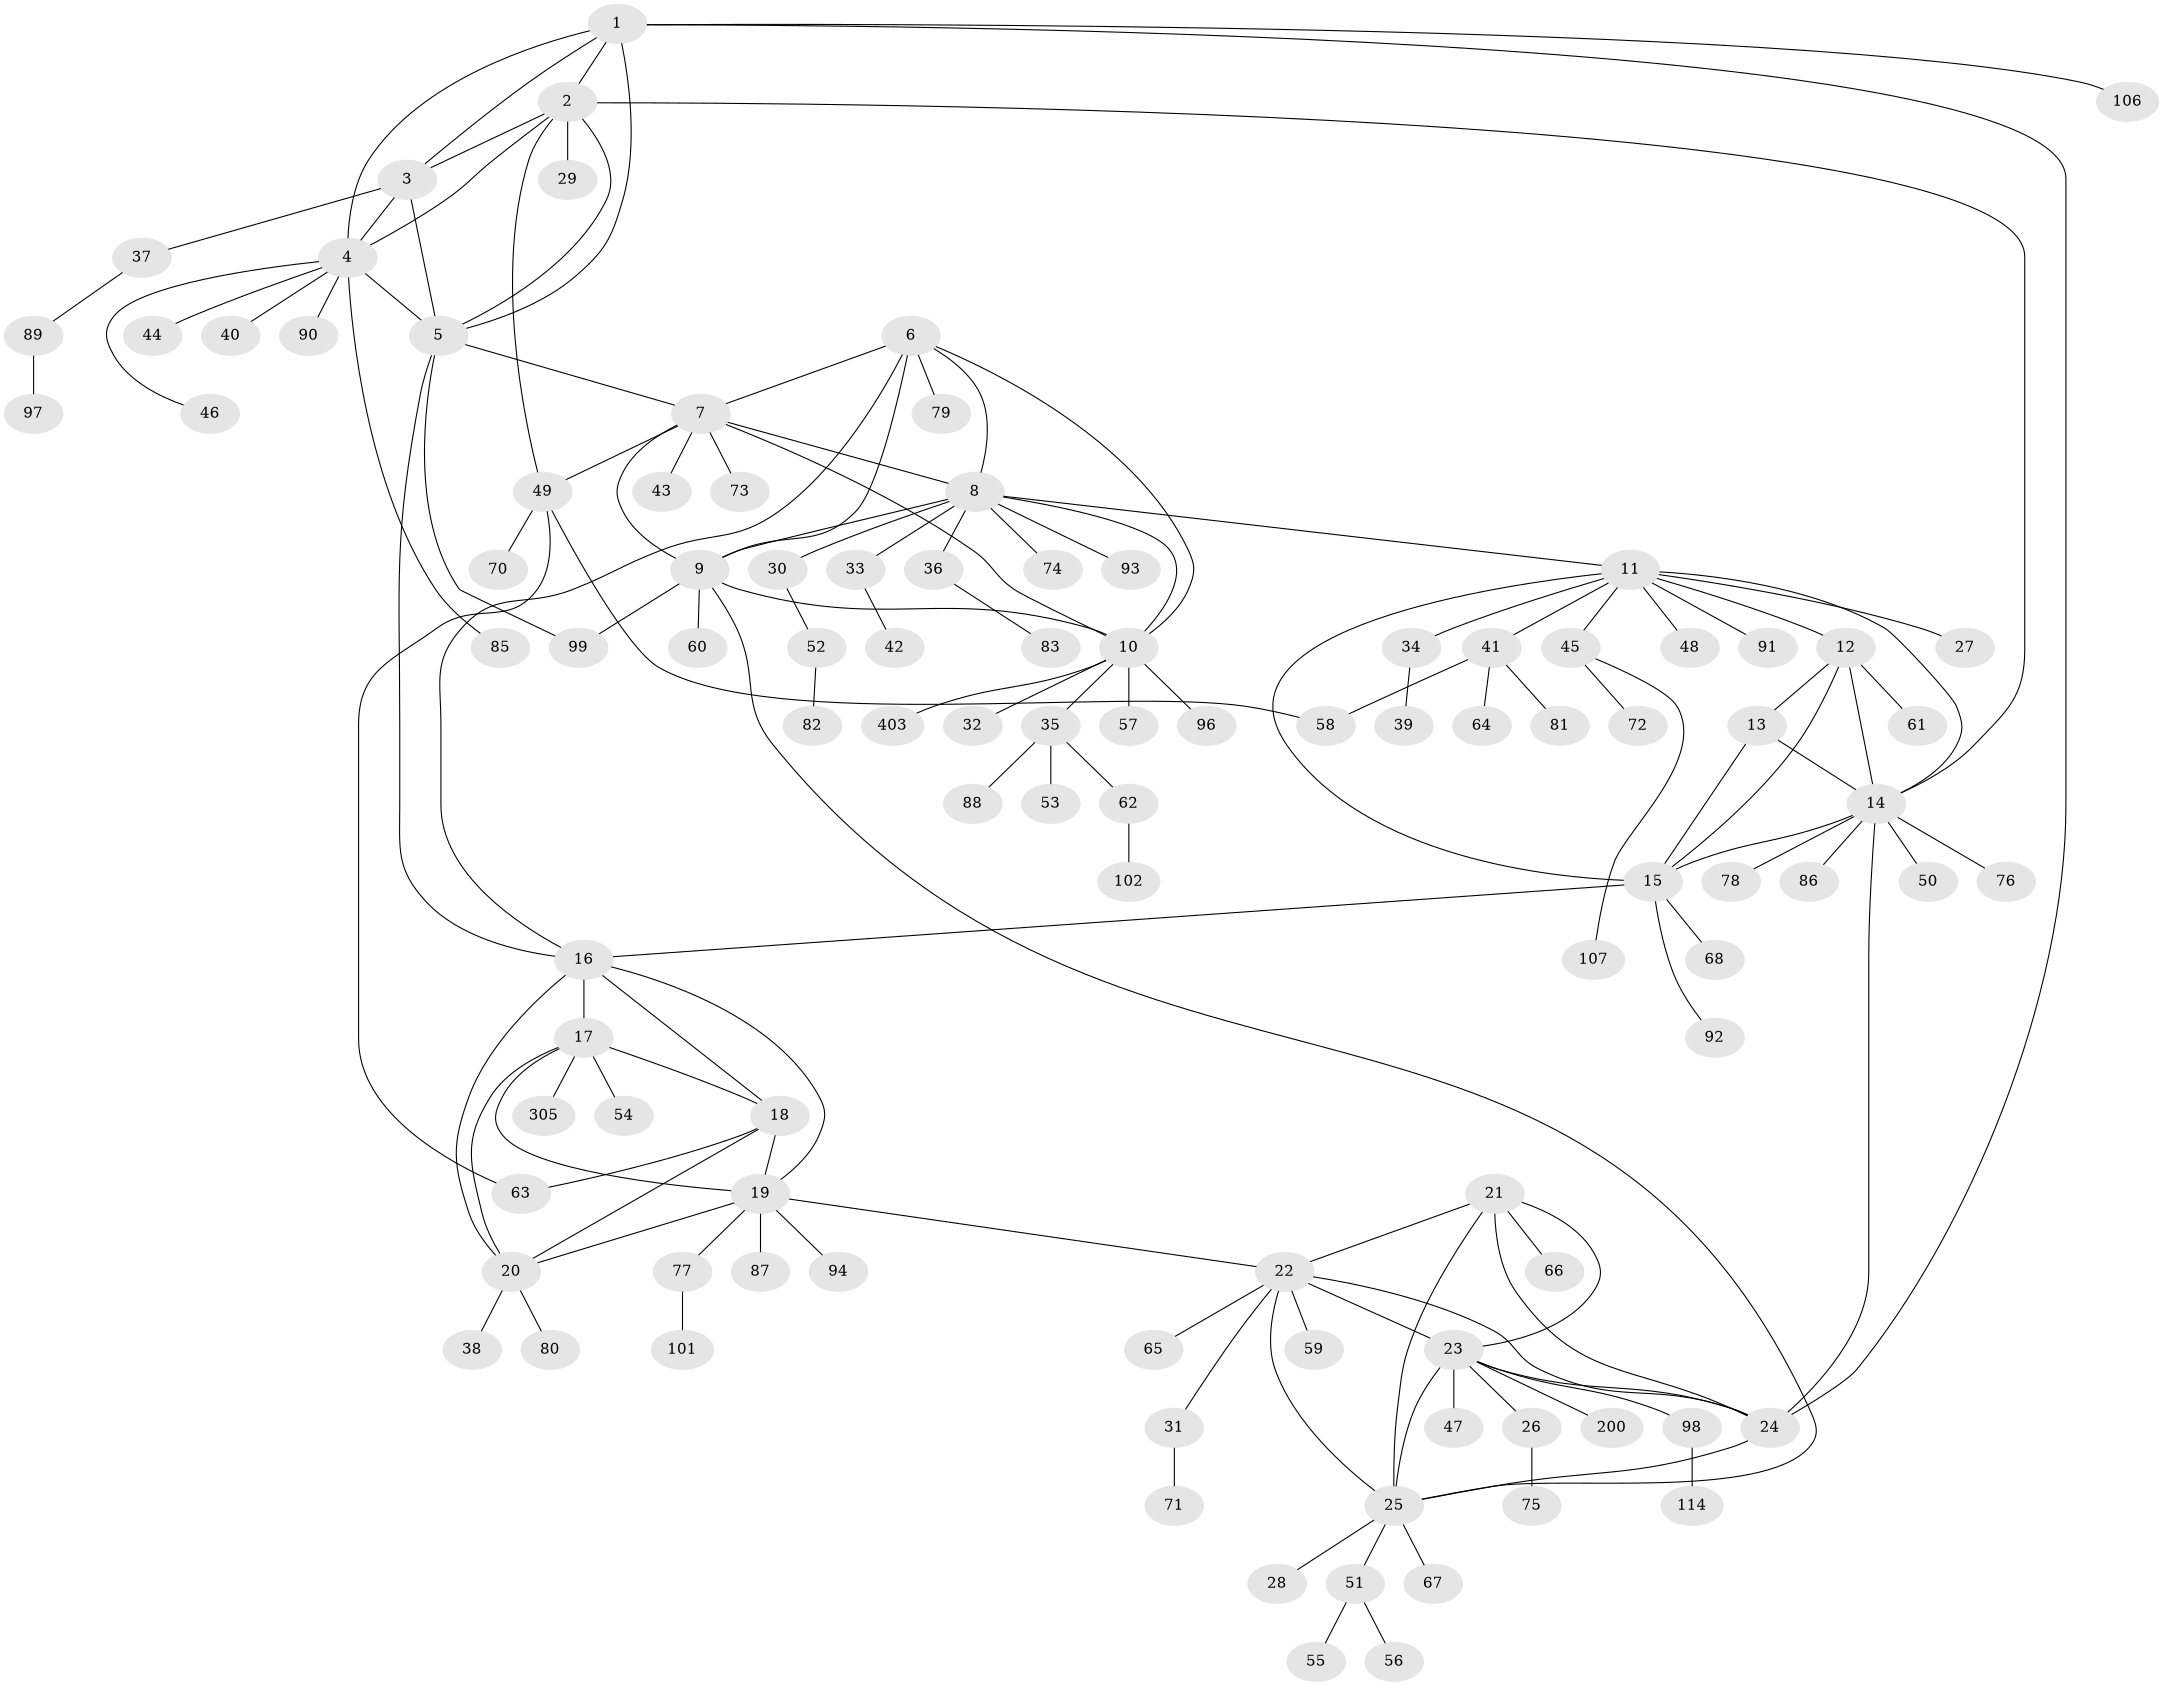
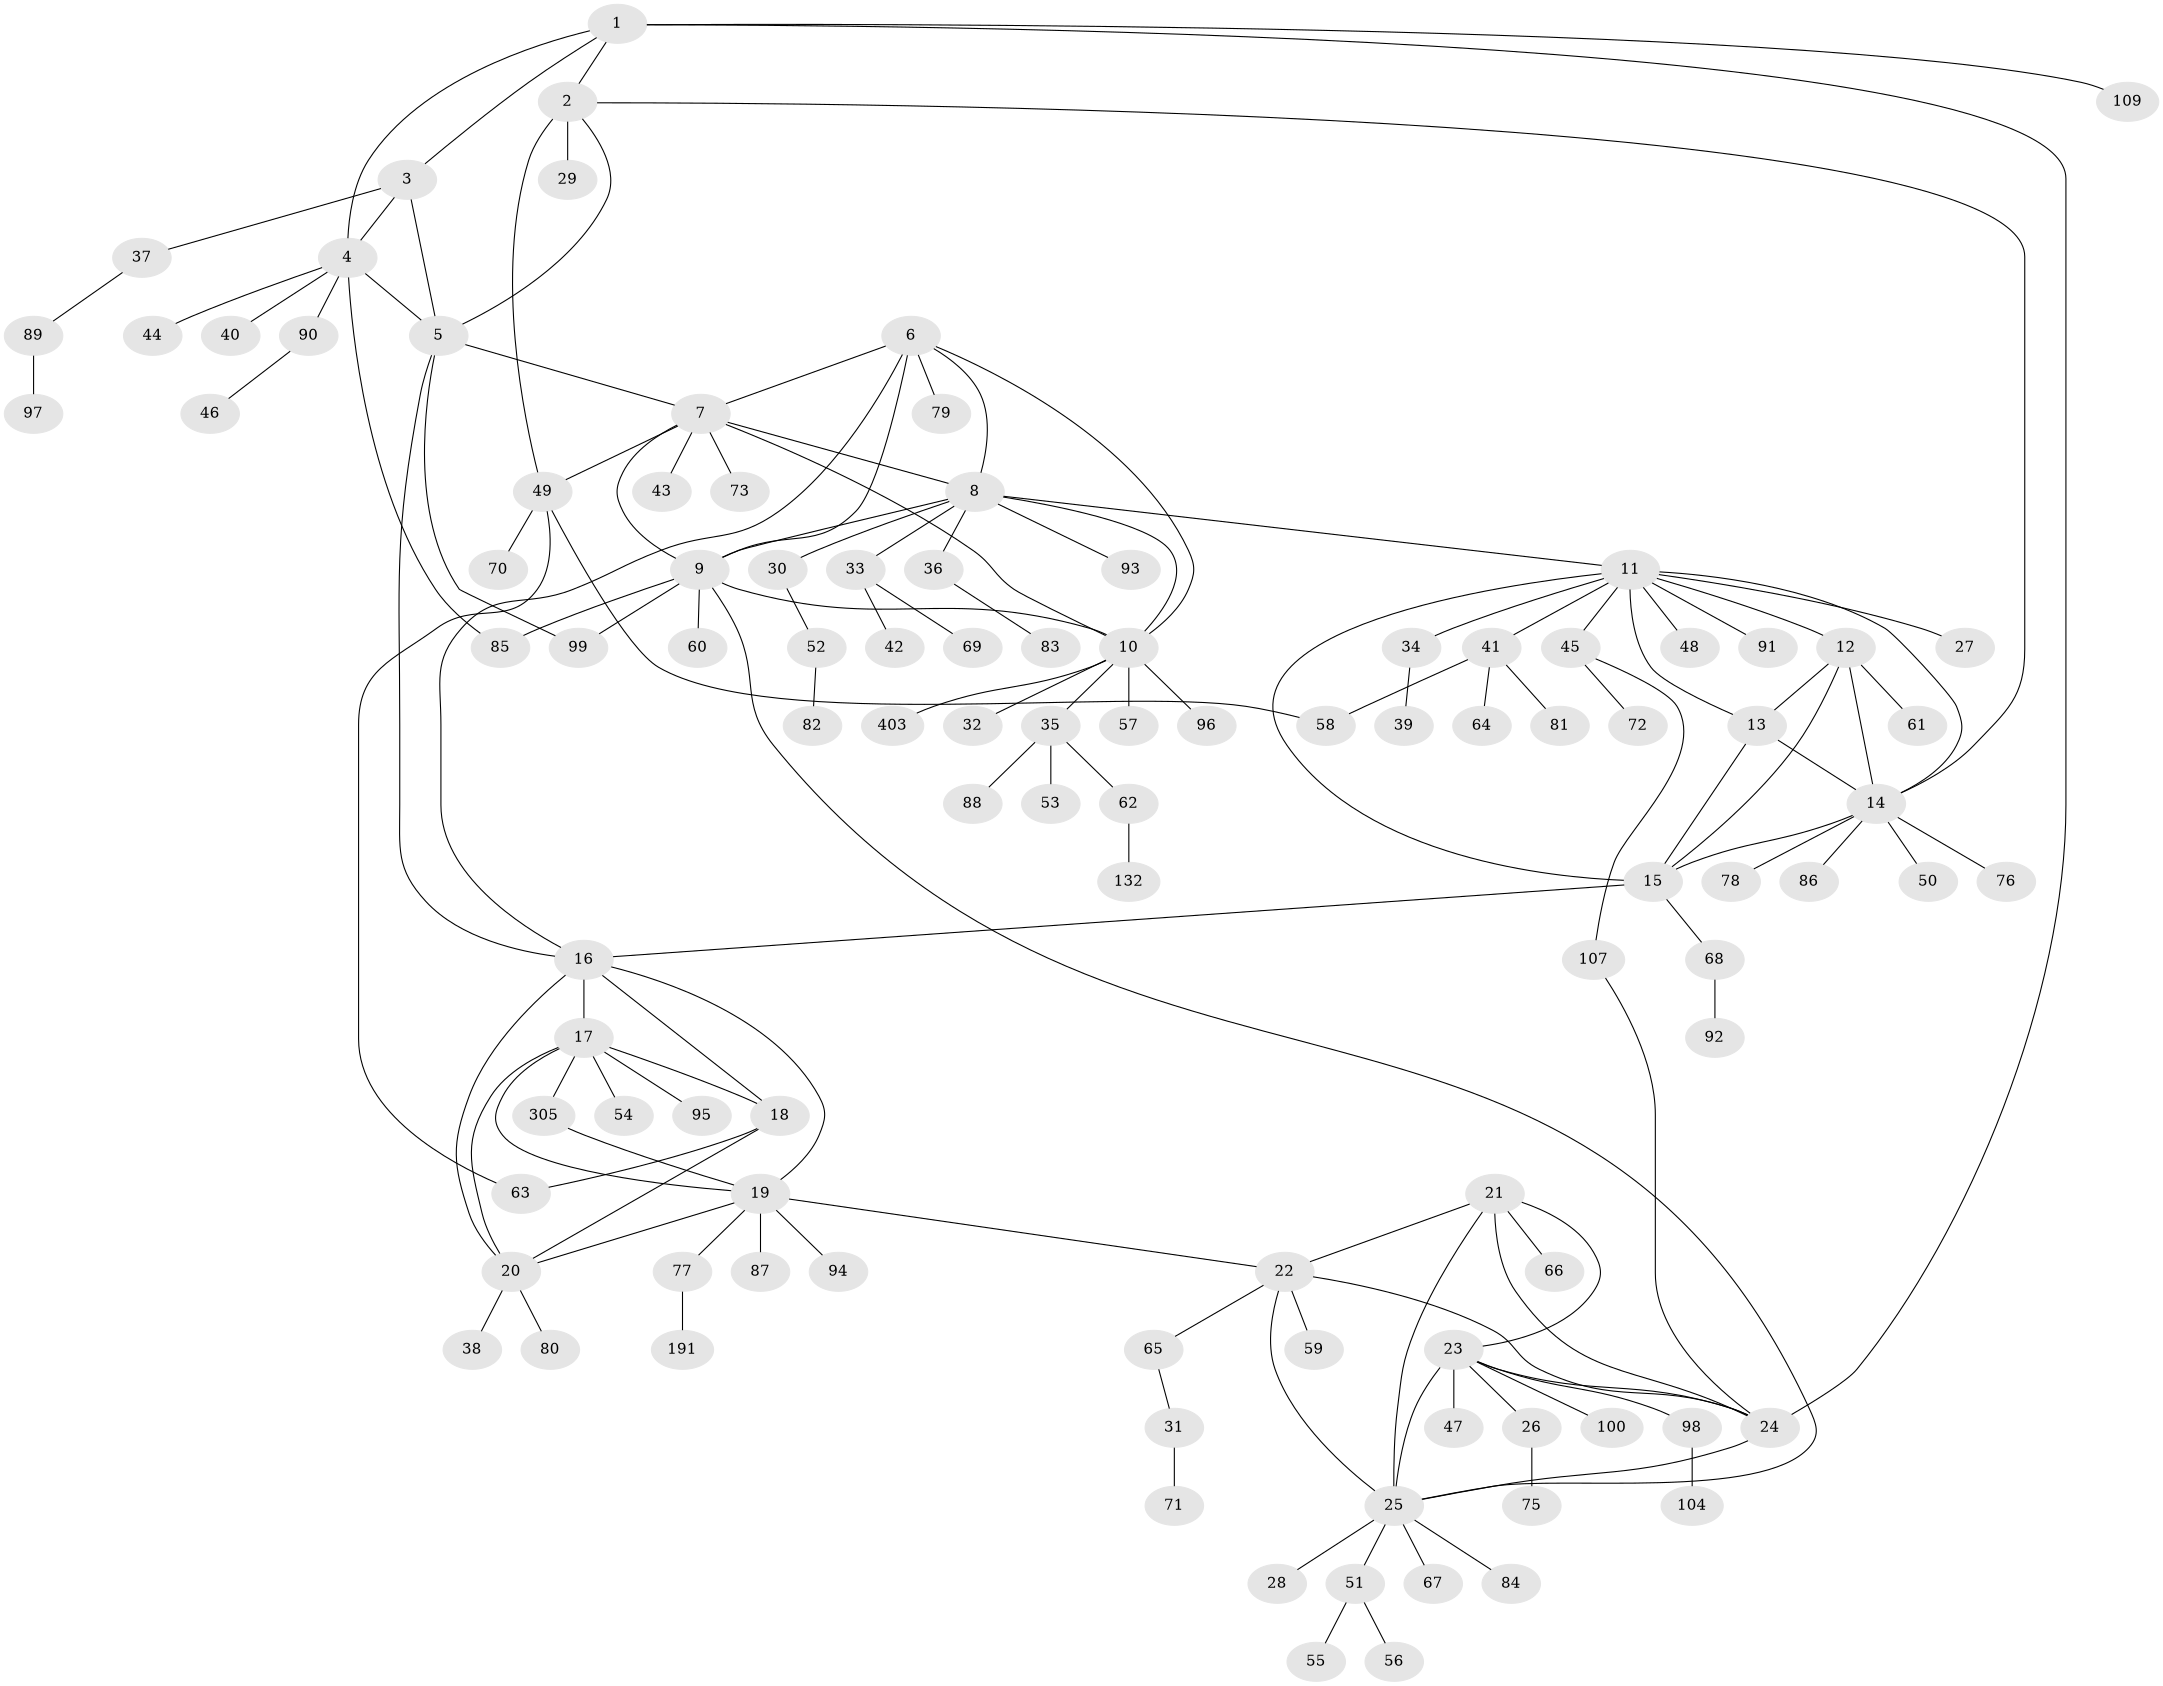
node "106": label "106" -> "109"
edge "2" -- "3": removed
edge "2" -- "4": removed
edge "1" -- "5": removed
edge "4" -- "46": now "90" -- "46"
node "74": removed
edge "9" -- "85": added
node "69": added
edge "11" -- "13": added
node "102": label "102" -> "132"
edge "15" -- "92": now "68" -- "92"
node "95": added
edge "14" -- "24": now "107" -- "24"
edge "18" -- "19": now "305" -- "19"
edge "22" -- "23": removed
edge "22" -- "31": now "65" -- "31"
node "101": label "101" -> "191"
node "200": label "200" -> "100"
node "114": label "114" -> "104"
node "84": added
